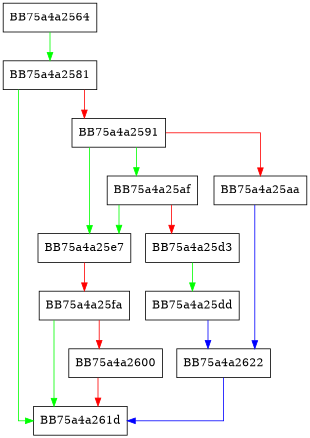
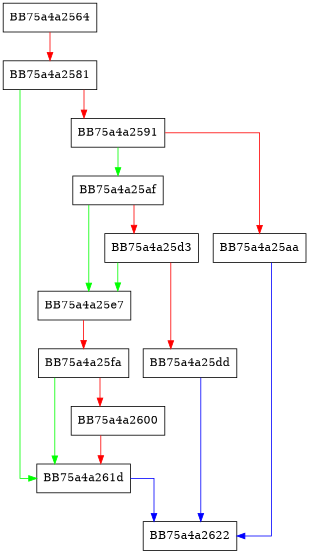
edge "BB75a4a2564" -> "BB75a4a2581": color green -> red
edge "BB75a4a2591" -> "BB75a4a25e7": now "BB75a4a25d3" -> "BB75a4a25e7"
edge "BB75a4a25d3" -> "BB75a4a25dd": color green -> red
edge "BB75a4a2622" -> "BB75a4a261d": reversed
